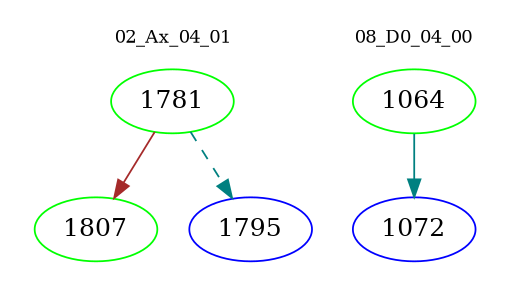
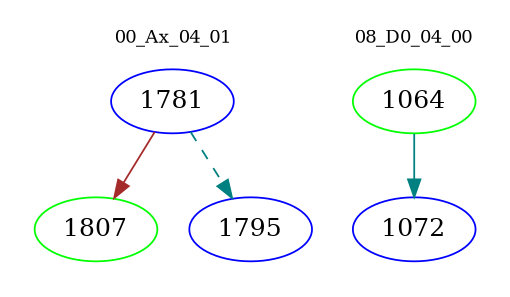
cluster "02_Ax_04_01": label "02_Ax_04_01" -> "00_Ax_04_01"
node "1781": color green -> blue
